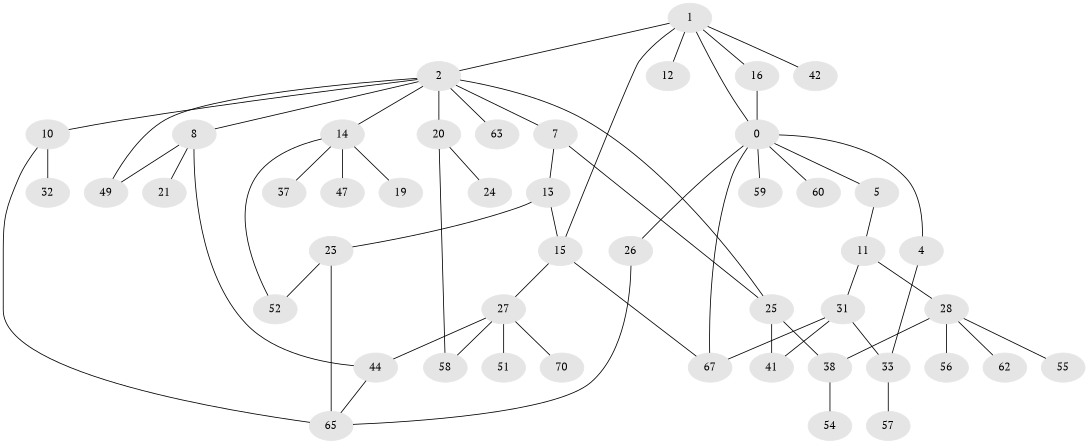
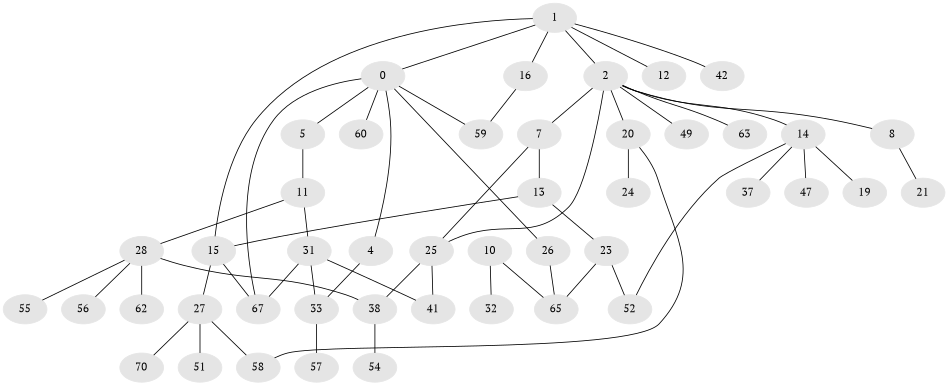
edge "2" -- "10": removed
edge "16" -- "0": now "16" -- "59"
edge "8" -- "49": removed
node "44": removed
